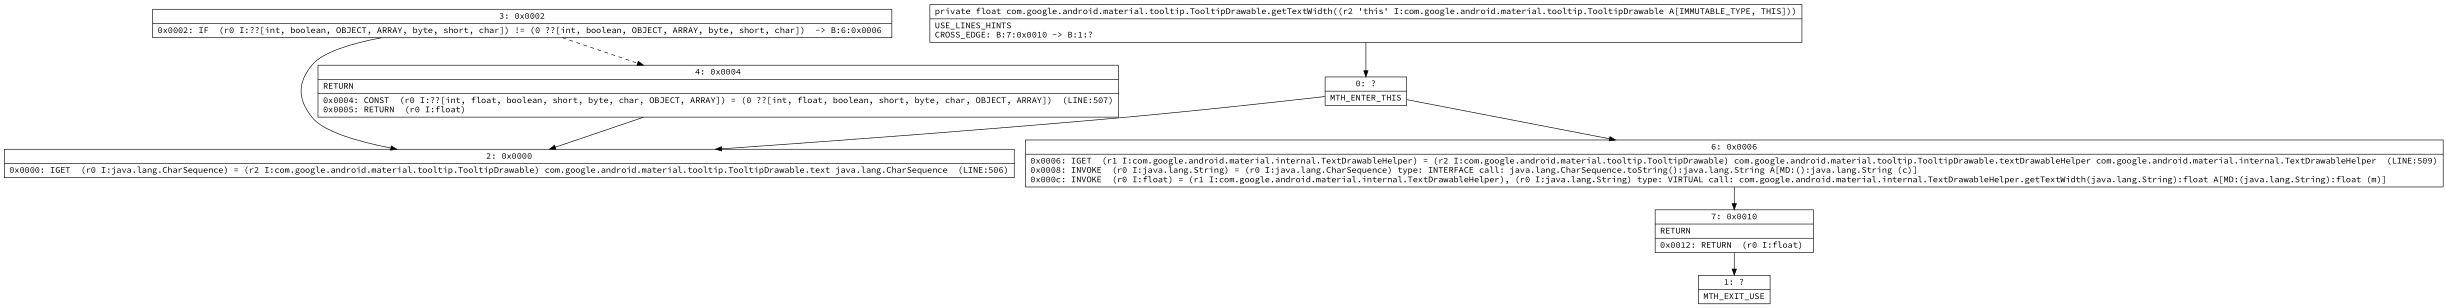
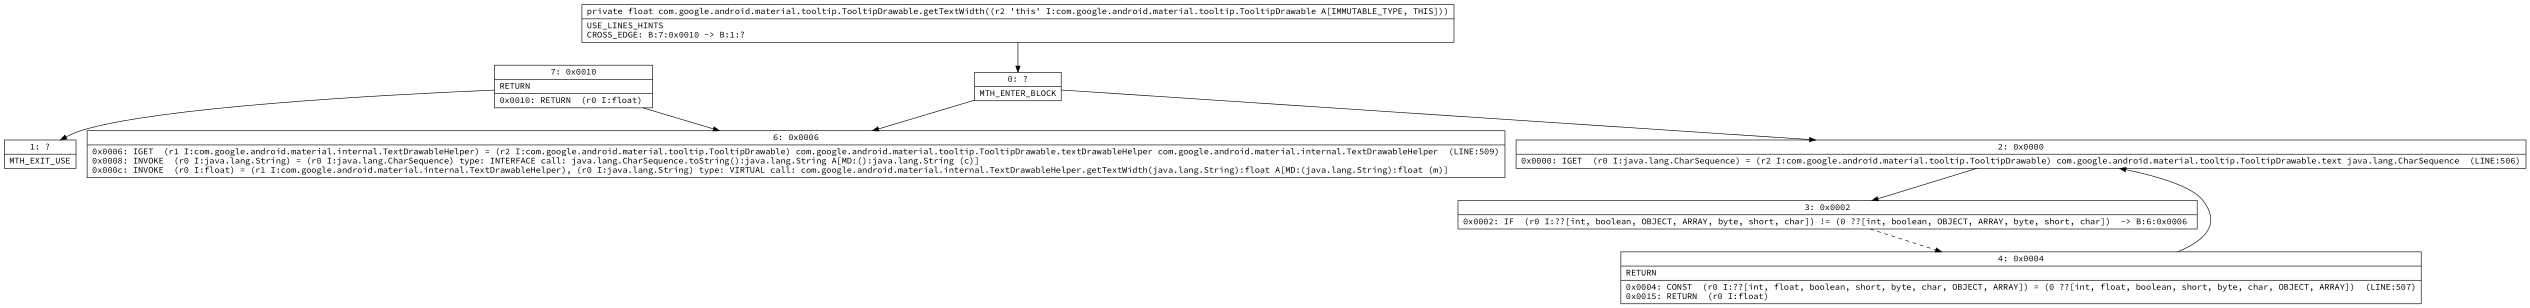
edge "3: 0x0002" -> "2: 0x0000": reversed
node "0: ?": text "MTH_ENTER_THIS" -> "MTH_ENTER_BLOCK"
node "4: 0x0004": text "0x0005: RETURN  (r0 I:float)" -> "0x0015: RETURN  (r0 I:float)"
edge "6: 0x0006" -> "7: 0x0010": reversed
node "7: 0x0010": text "0x0012: RETURN  (r0 I:float)" -> "0x0010: RETURN  (r0 I:float)"
